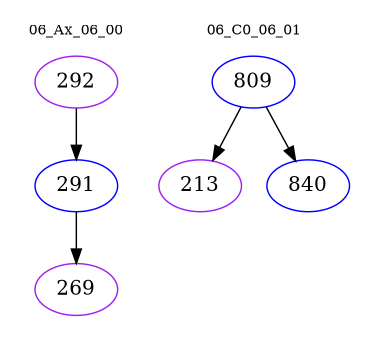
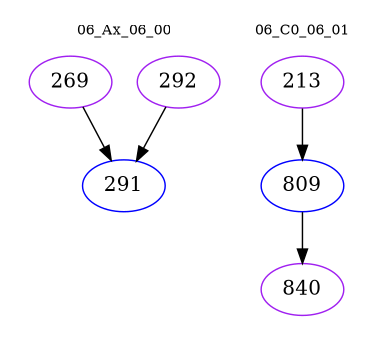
edge "809" -> "213": reversed
node "840": color blue -> purple
edge "291" -> "269": reversed
